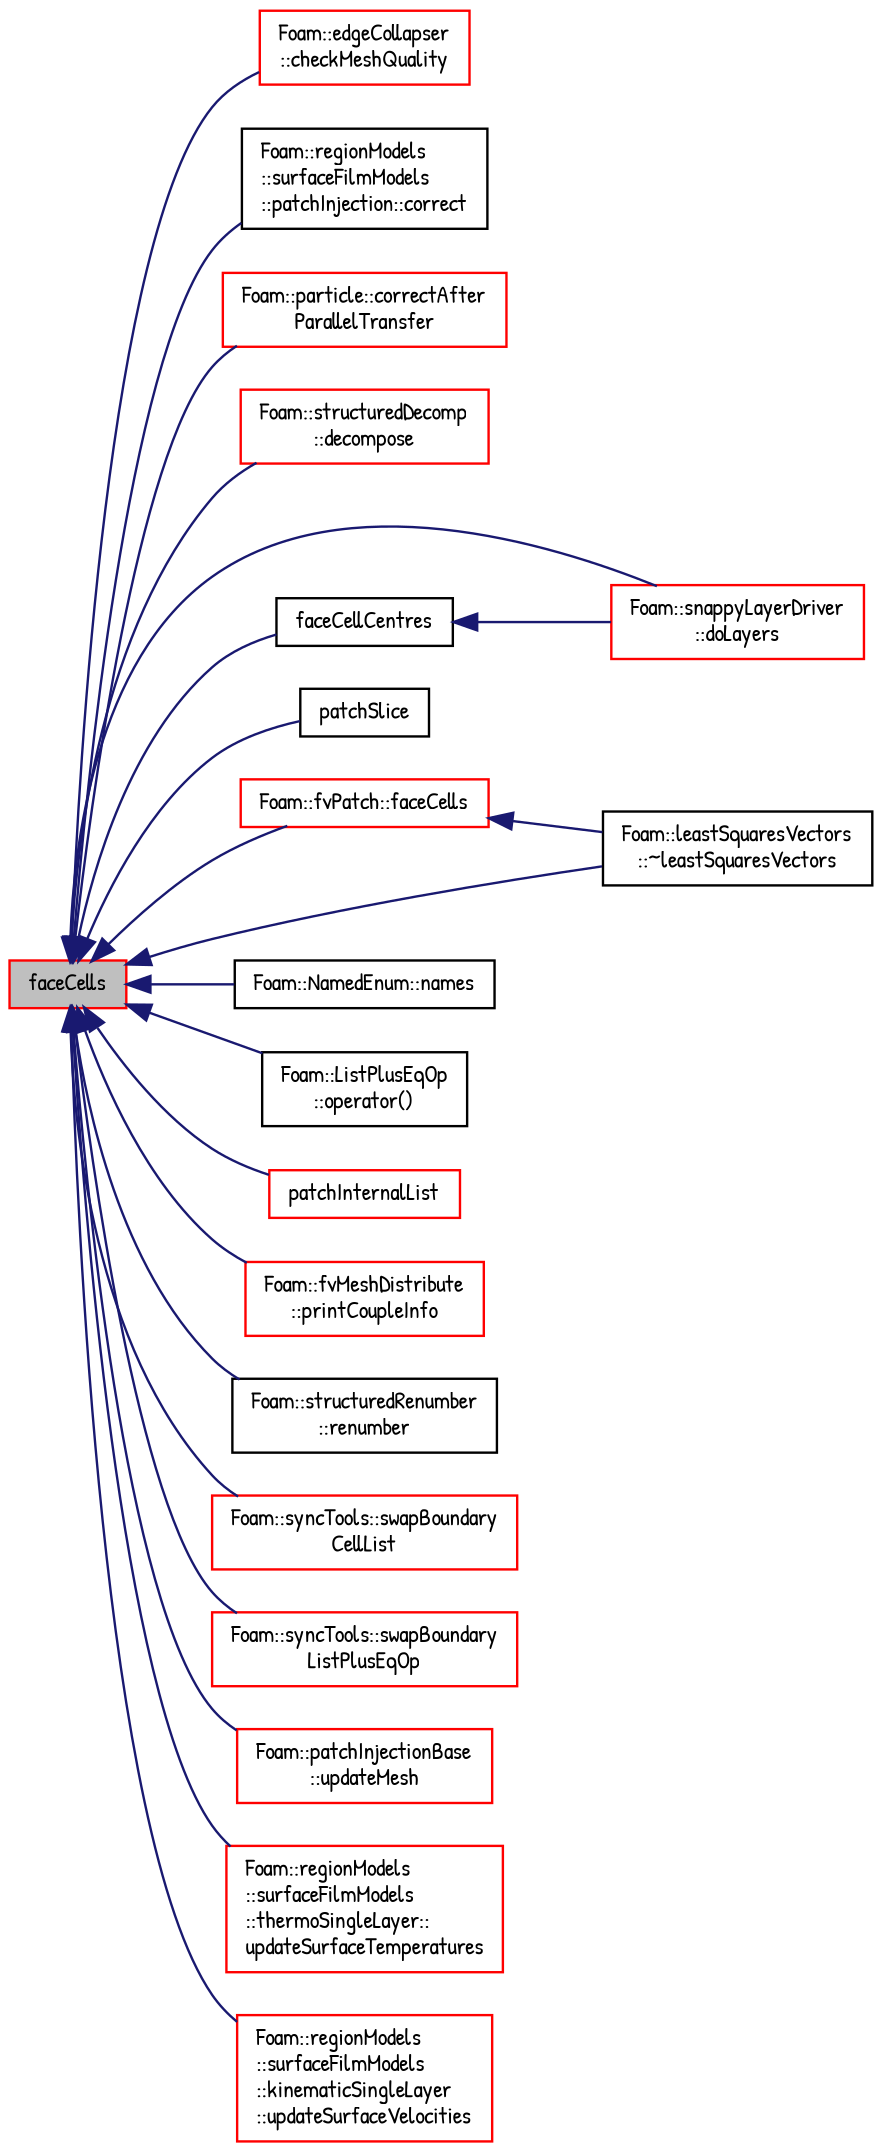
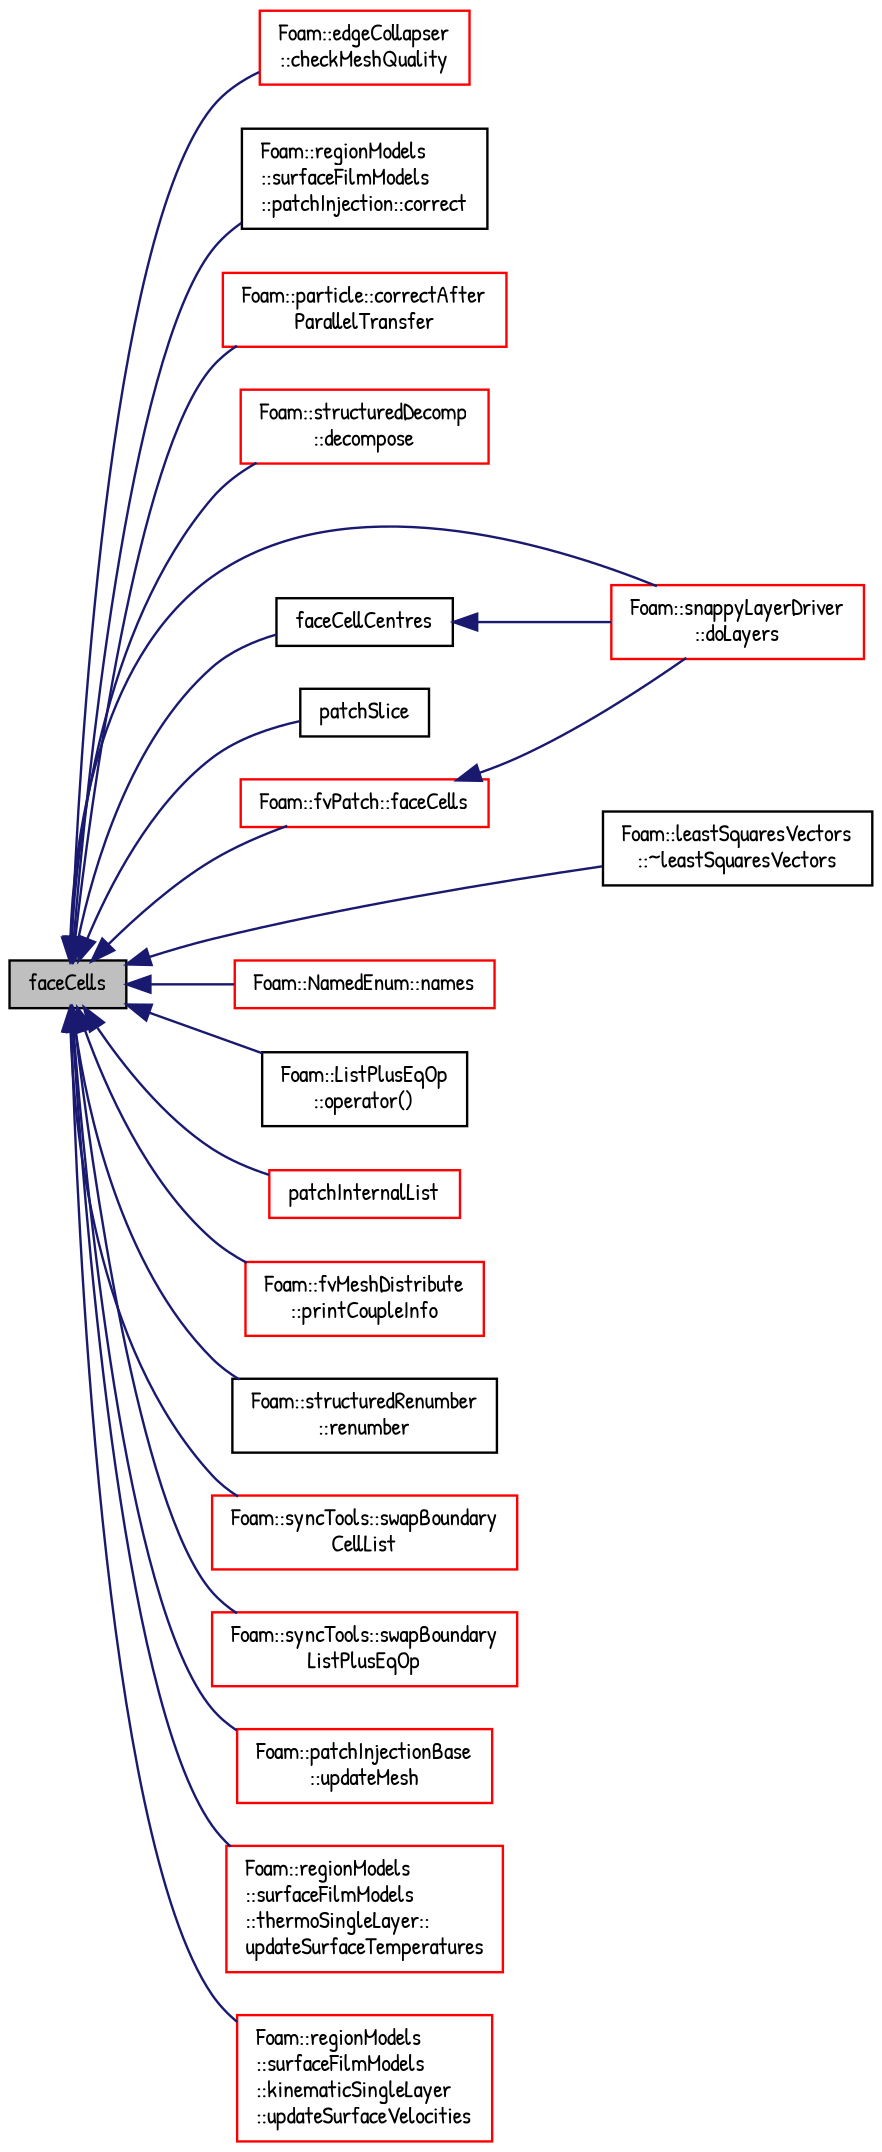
edge "Foam::leastSquaresVectors ::~leastSquaresVectors" -> "Foam::fvPatch::faceCells": now "Foam::snappyLayerDriver ::doLayers" -> "Foam::fvPatch::faceCells"
node "faceCells": color red -> black
node "Foam::NamedEnum::names": color black -> red
